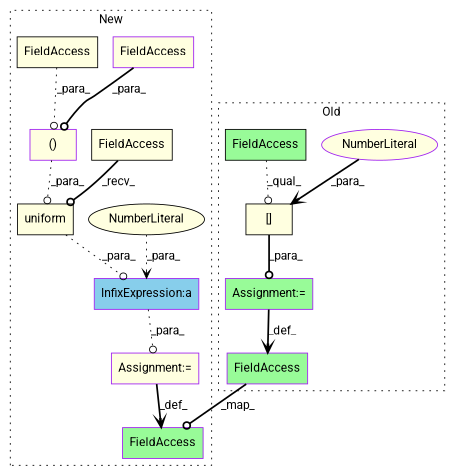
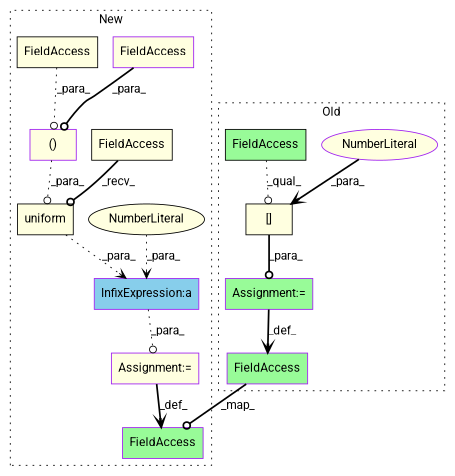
edge "uniform" -> "InfixExpression:a": arrowhead odot -> vee
